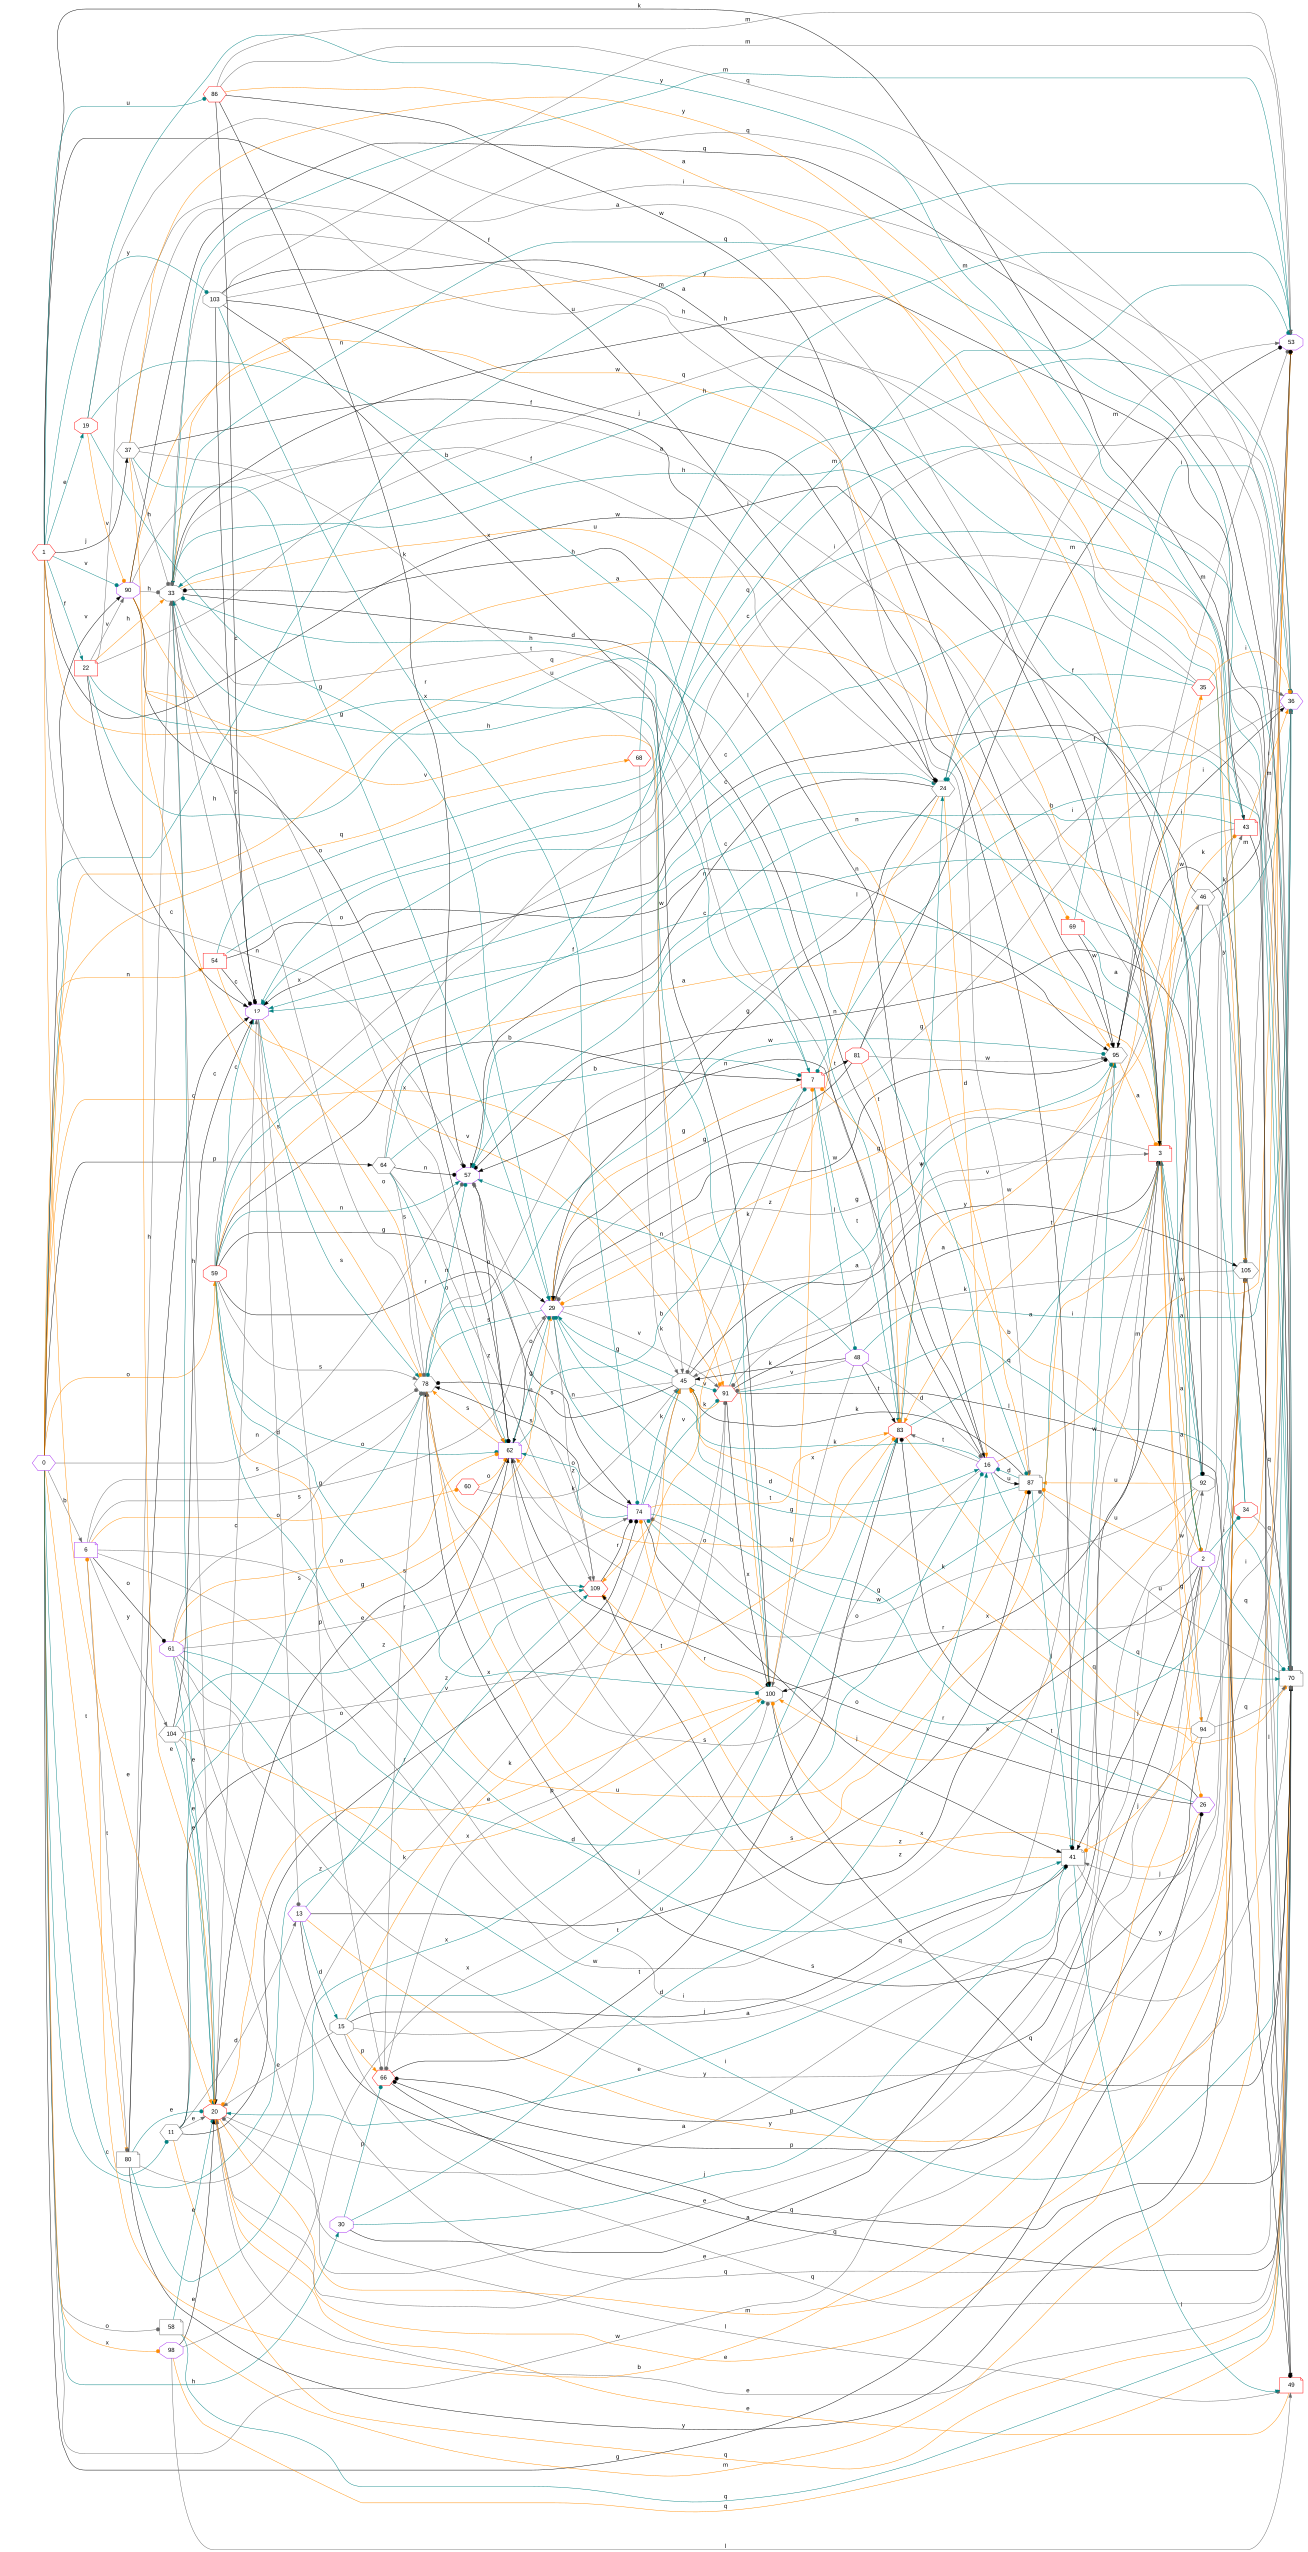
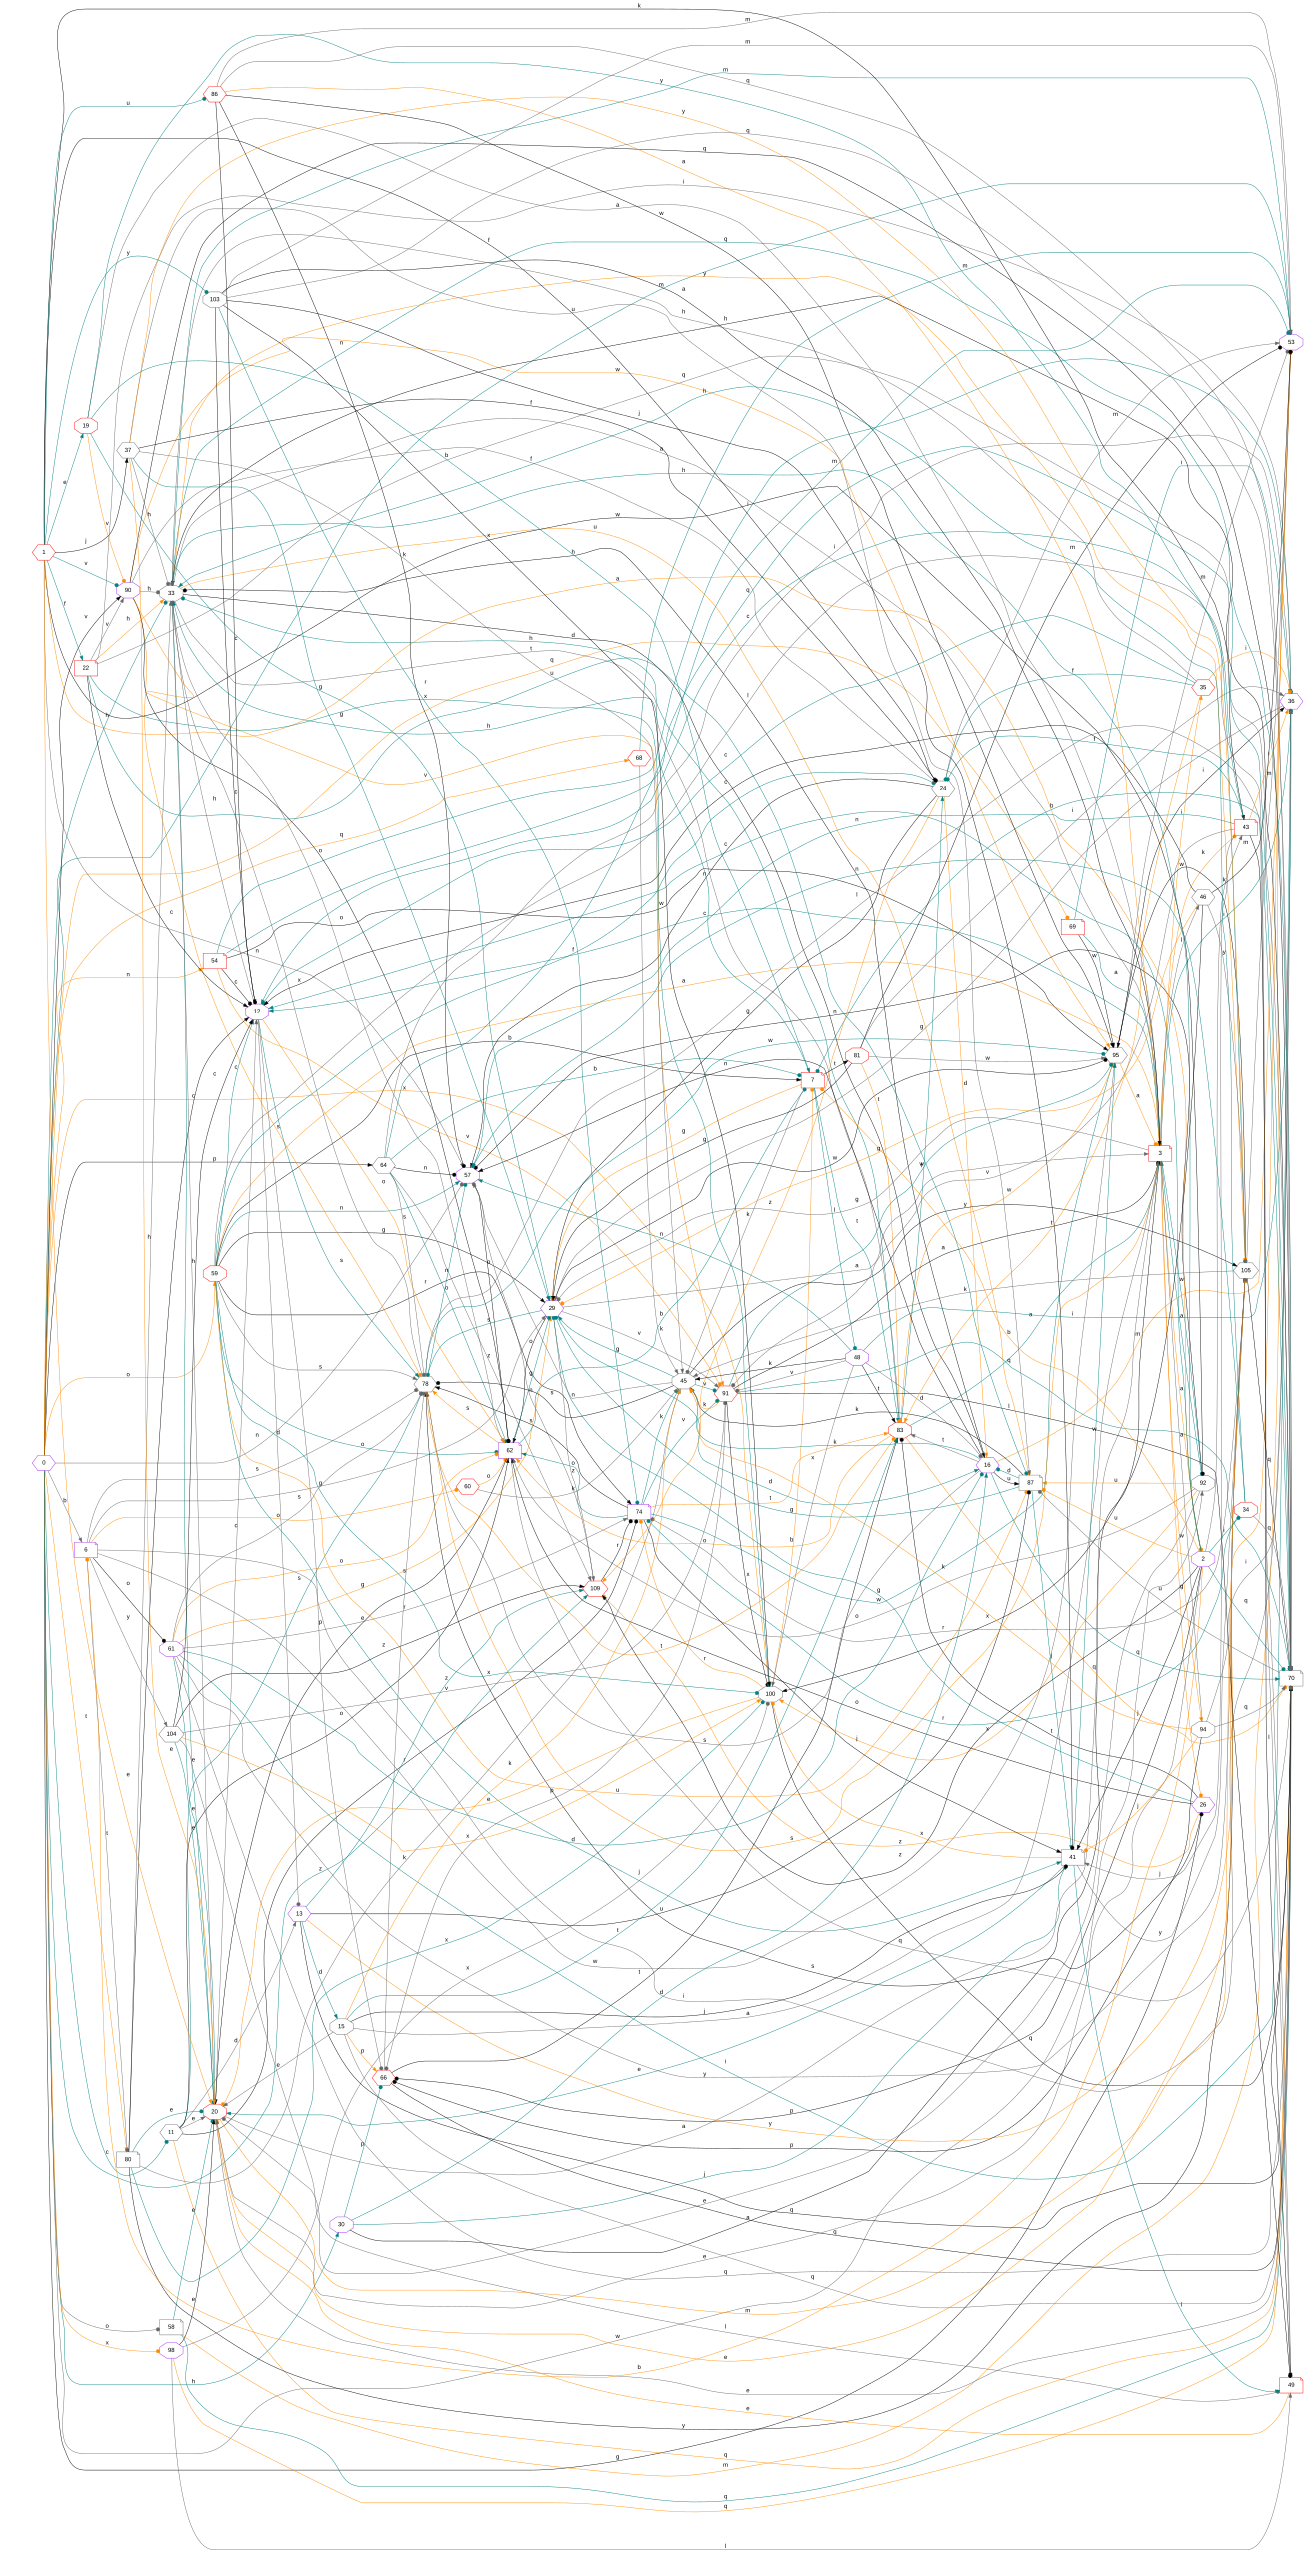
edge "0" -> "33": added, label "h"
edge "104" -> "109": color teal -> black
